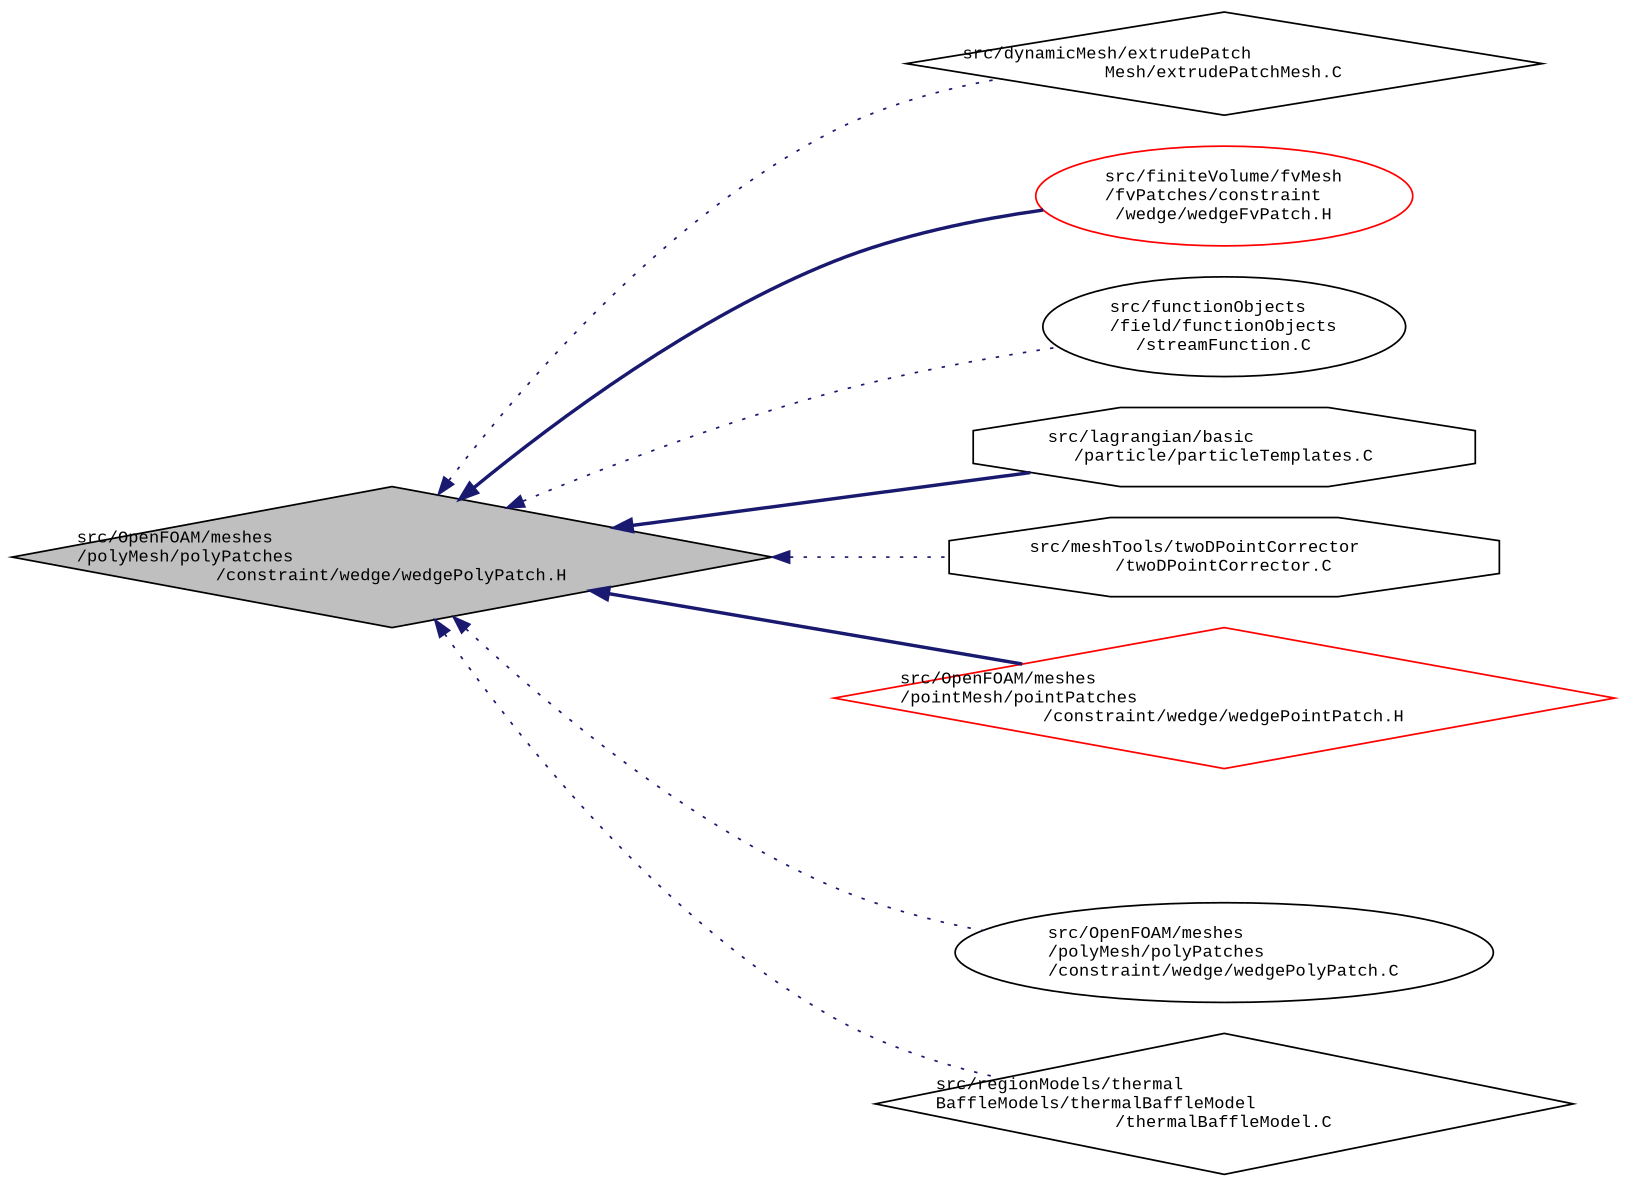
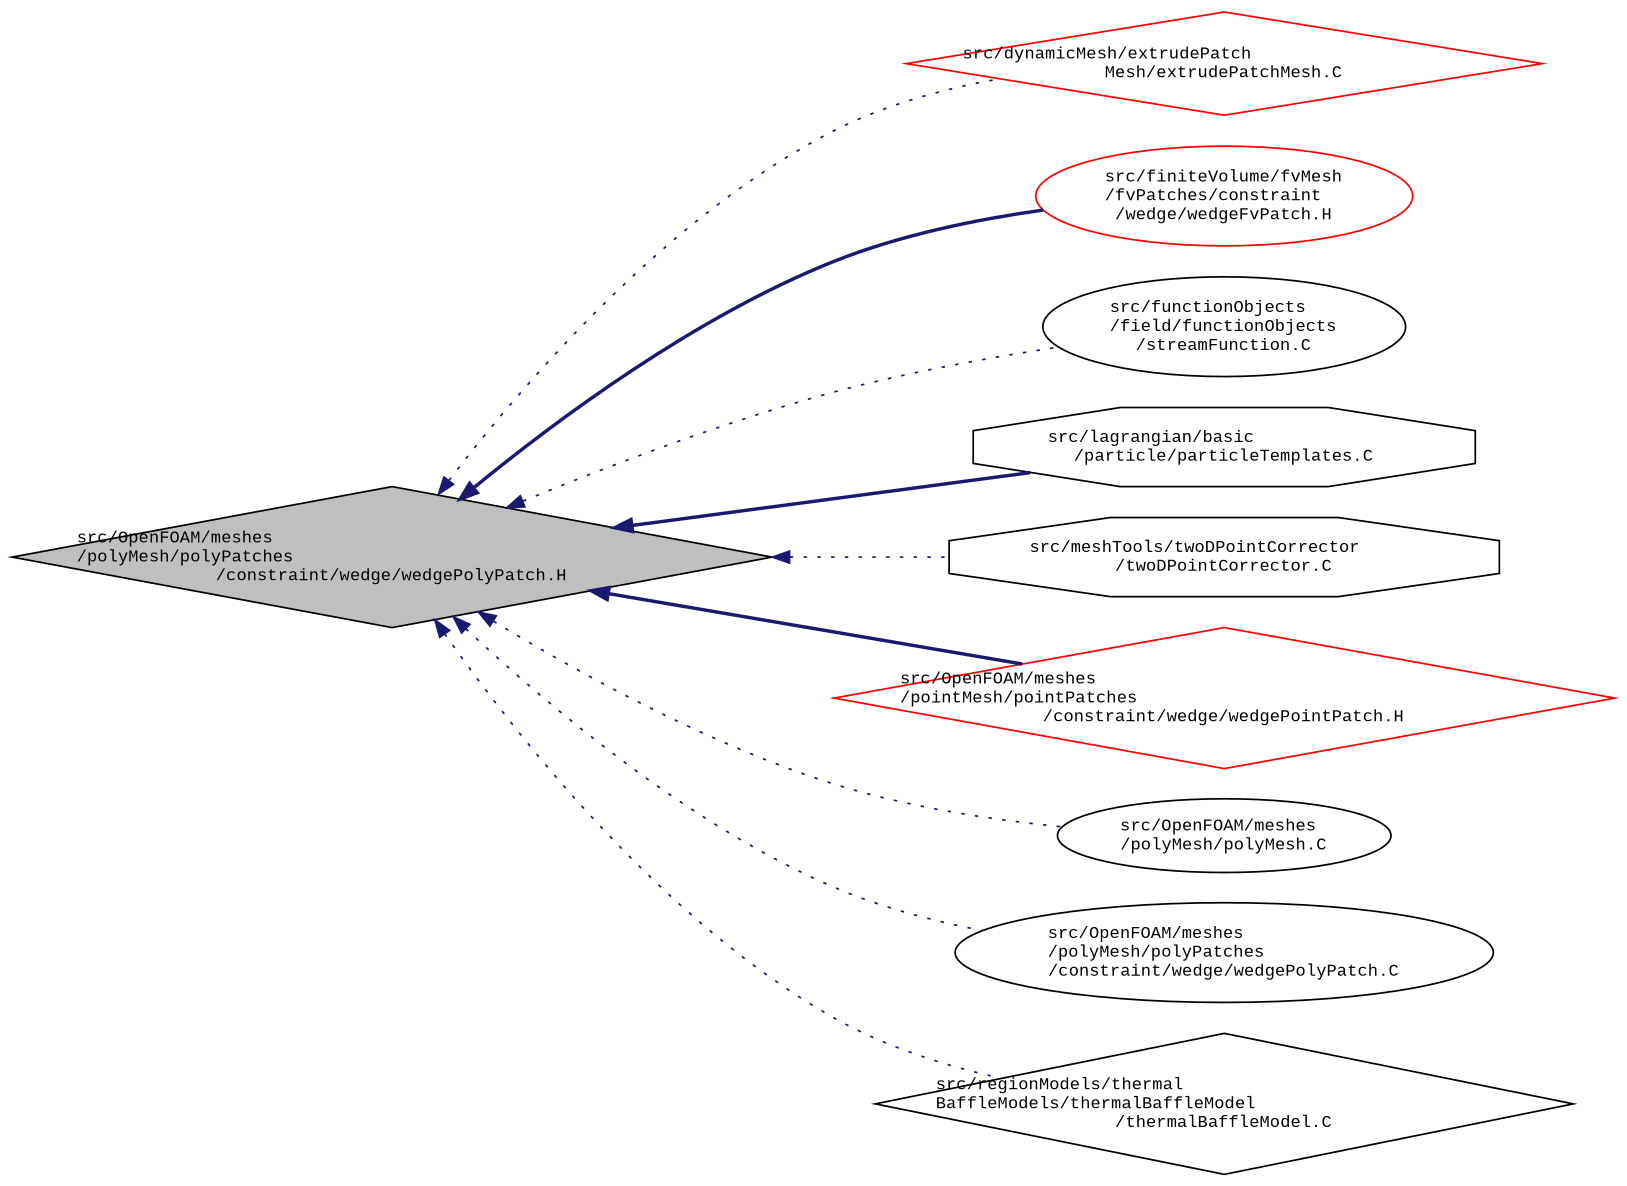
node "src/dynamicMesh/extrudePatch Mesh/extrudePatchMesh.C": color black -> red
node "src/OpenFOAM/meshes /polyMesh/polyMesh.C": added
